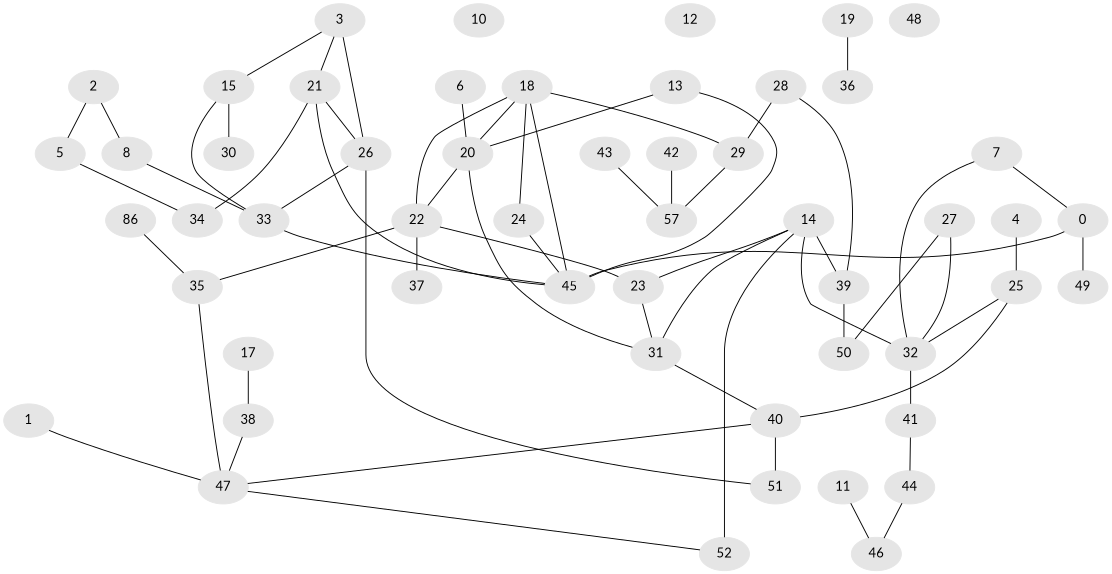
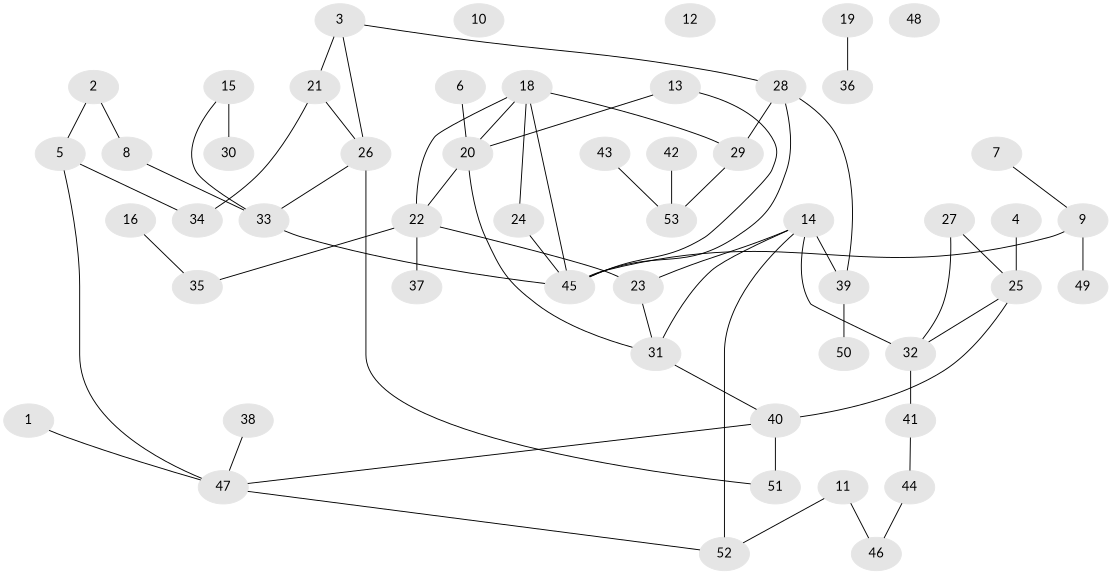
edge "3" -- "15": now "3" -- "28"
node "86": label "86" -> "16"
node "57": label "57" -> "53"
node "0": label "0" -> "9"
edge "7" -- "32": removed
edge "21" -- "45": now "28" -- "45"
edge "27" -- "50": now "27" -- "25"
node "17": removed
edge "35" -- "47": now "5" -- "47"
edge "11" -- "52": added
